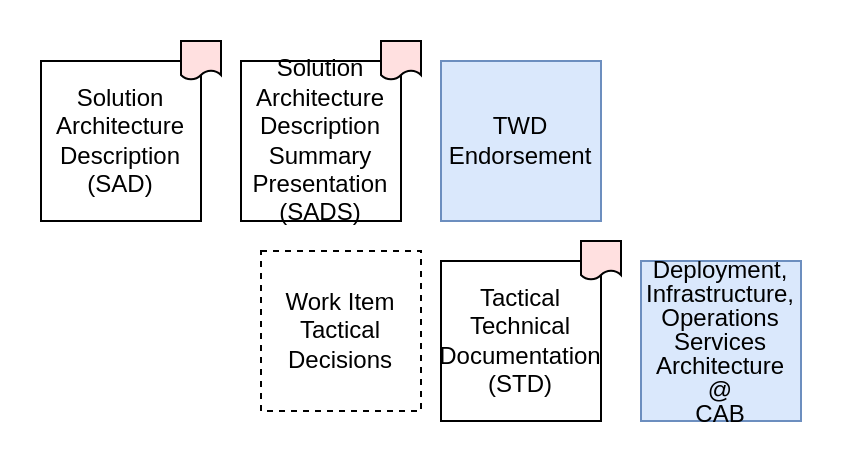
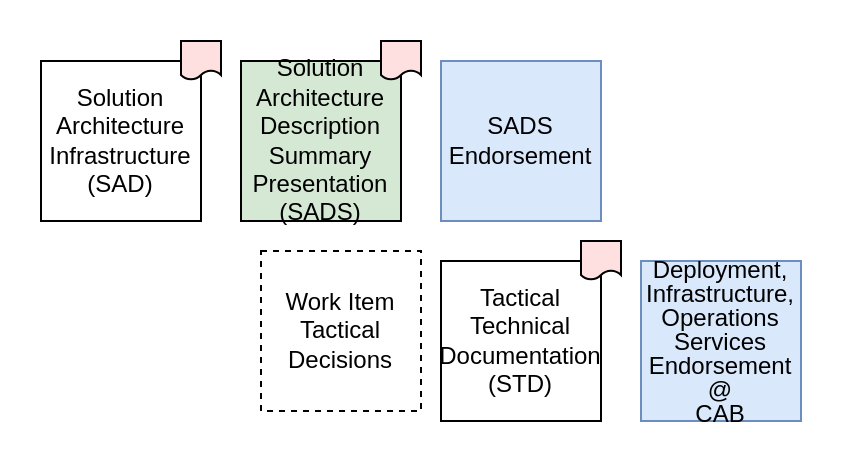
node "Solution Architecture Description (SAD)": label "Solution Architecture Description (SAD)" -> "Solution Architecture Infrastructure (SAD)"
node "Solution Architecture Description Summary Presentation (SADS)": fillcolor #ffffff -> #d5e8d4
node "TWD Endorsement": label "TWD Endorsement" -> "SADS Endorsement"
node "Deployment, Infrastructure, Operations Services Architecture @ CAB": label "Deployment, Infrastructure, Operations Services Architecture @ CAB" -> "Deployment, Infrastructure, Operations Services Endorsement @ CAB"
